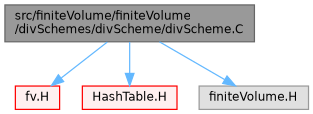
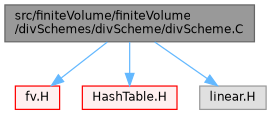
node "finiteVolume.H": label "finiteVolume.H" -> "linear.H"
